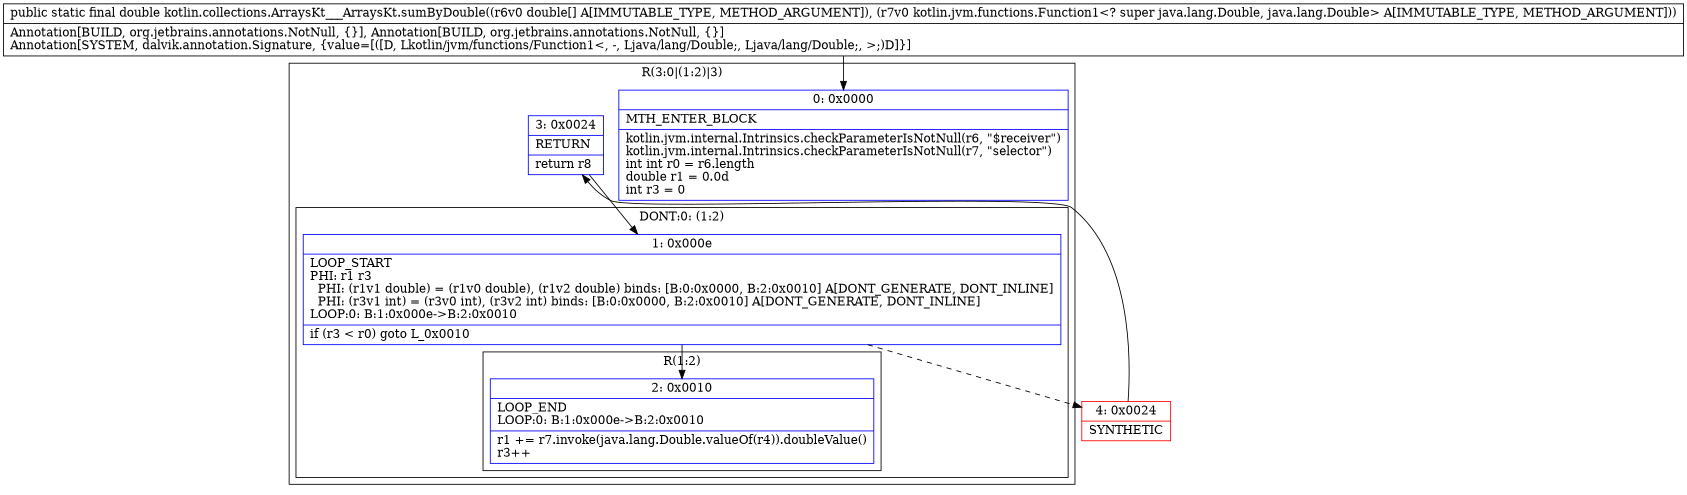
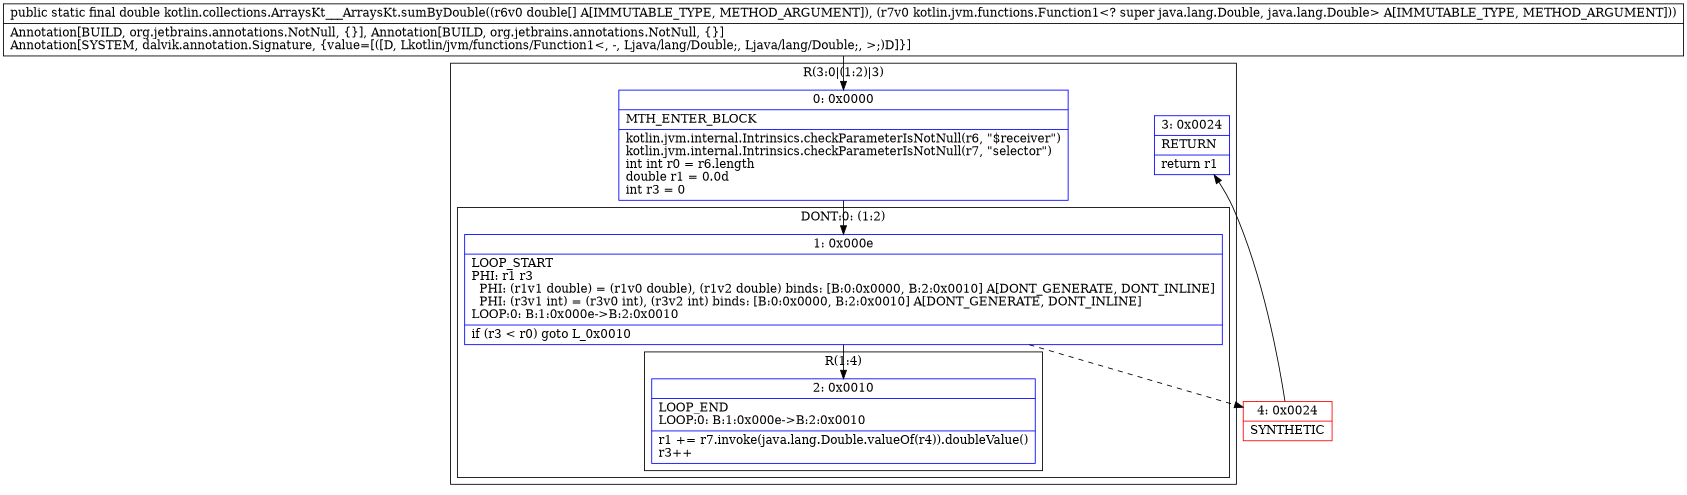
node "3: 0x0024": text "return r8" -> "return r1"
edge "3: 0x0024" -> "1: 0x000e": now "0: 0x0000" -> "1: 0x000e"
cluster "R(1:2)": label "R(1:2)" -> "R(1:4)"
